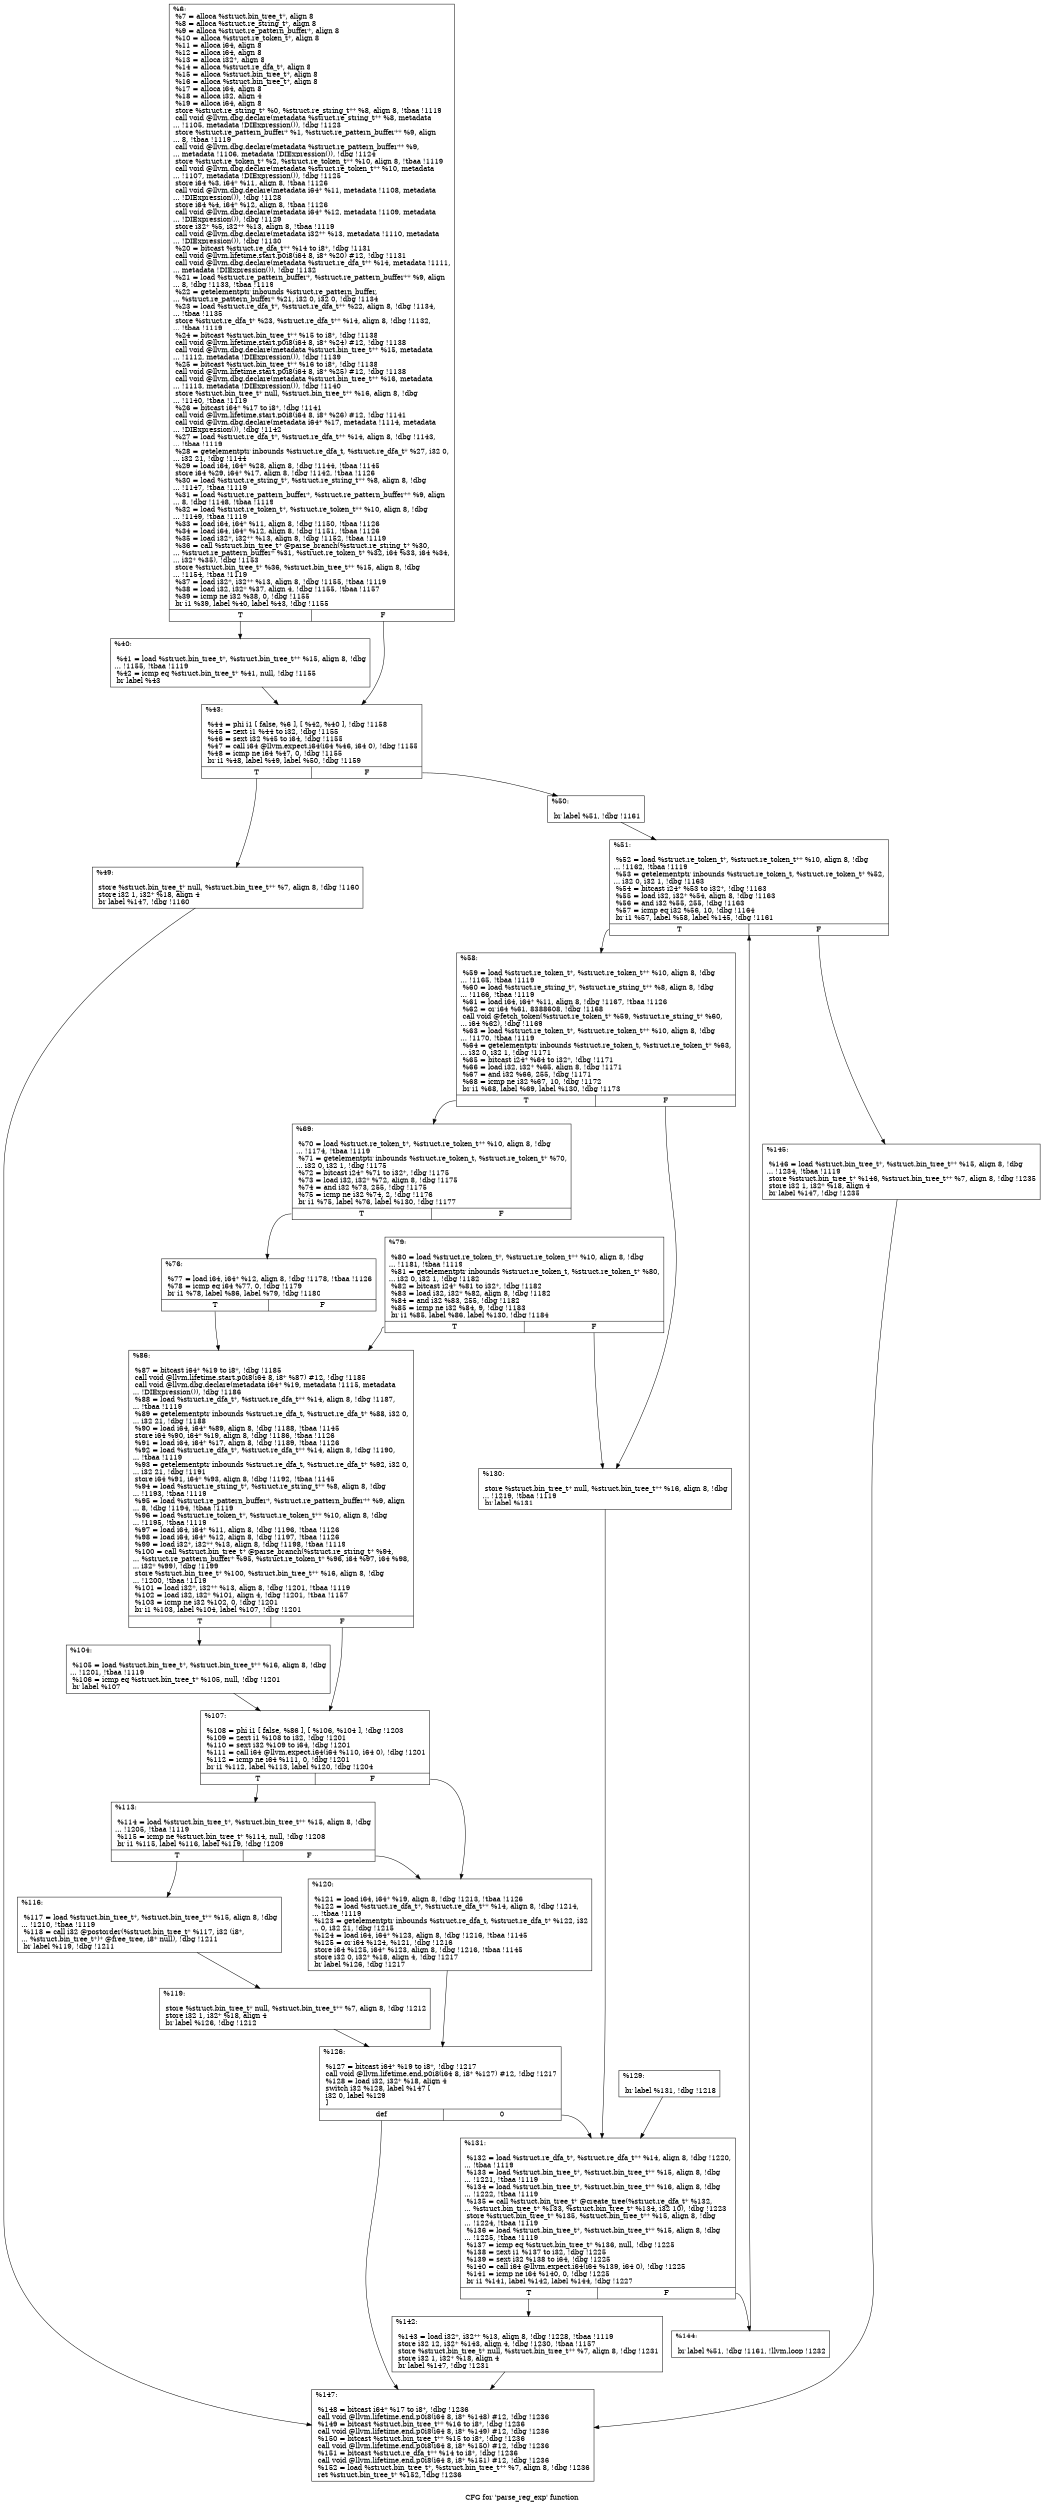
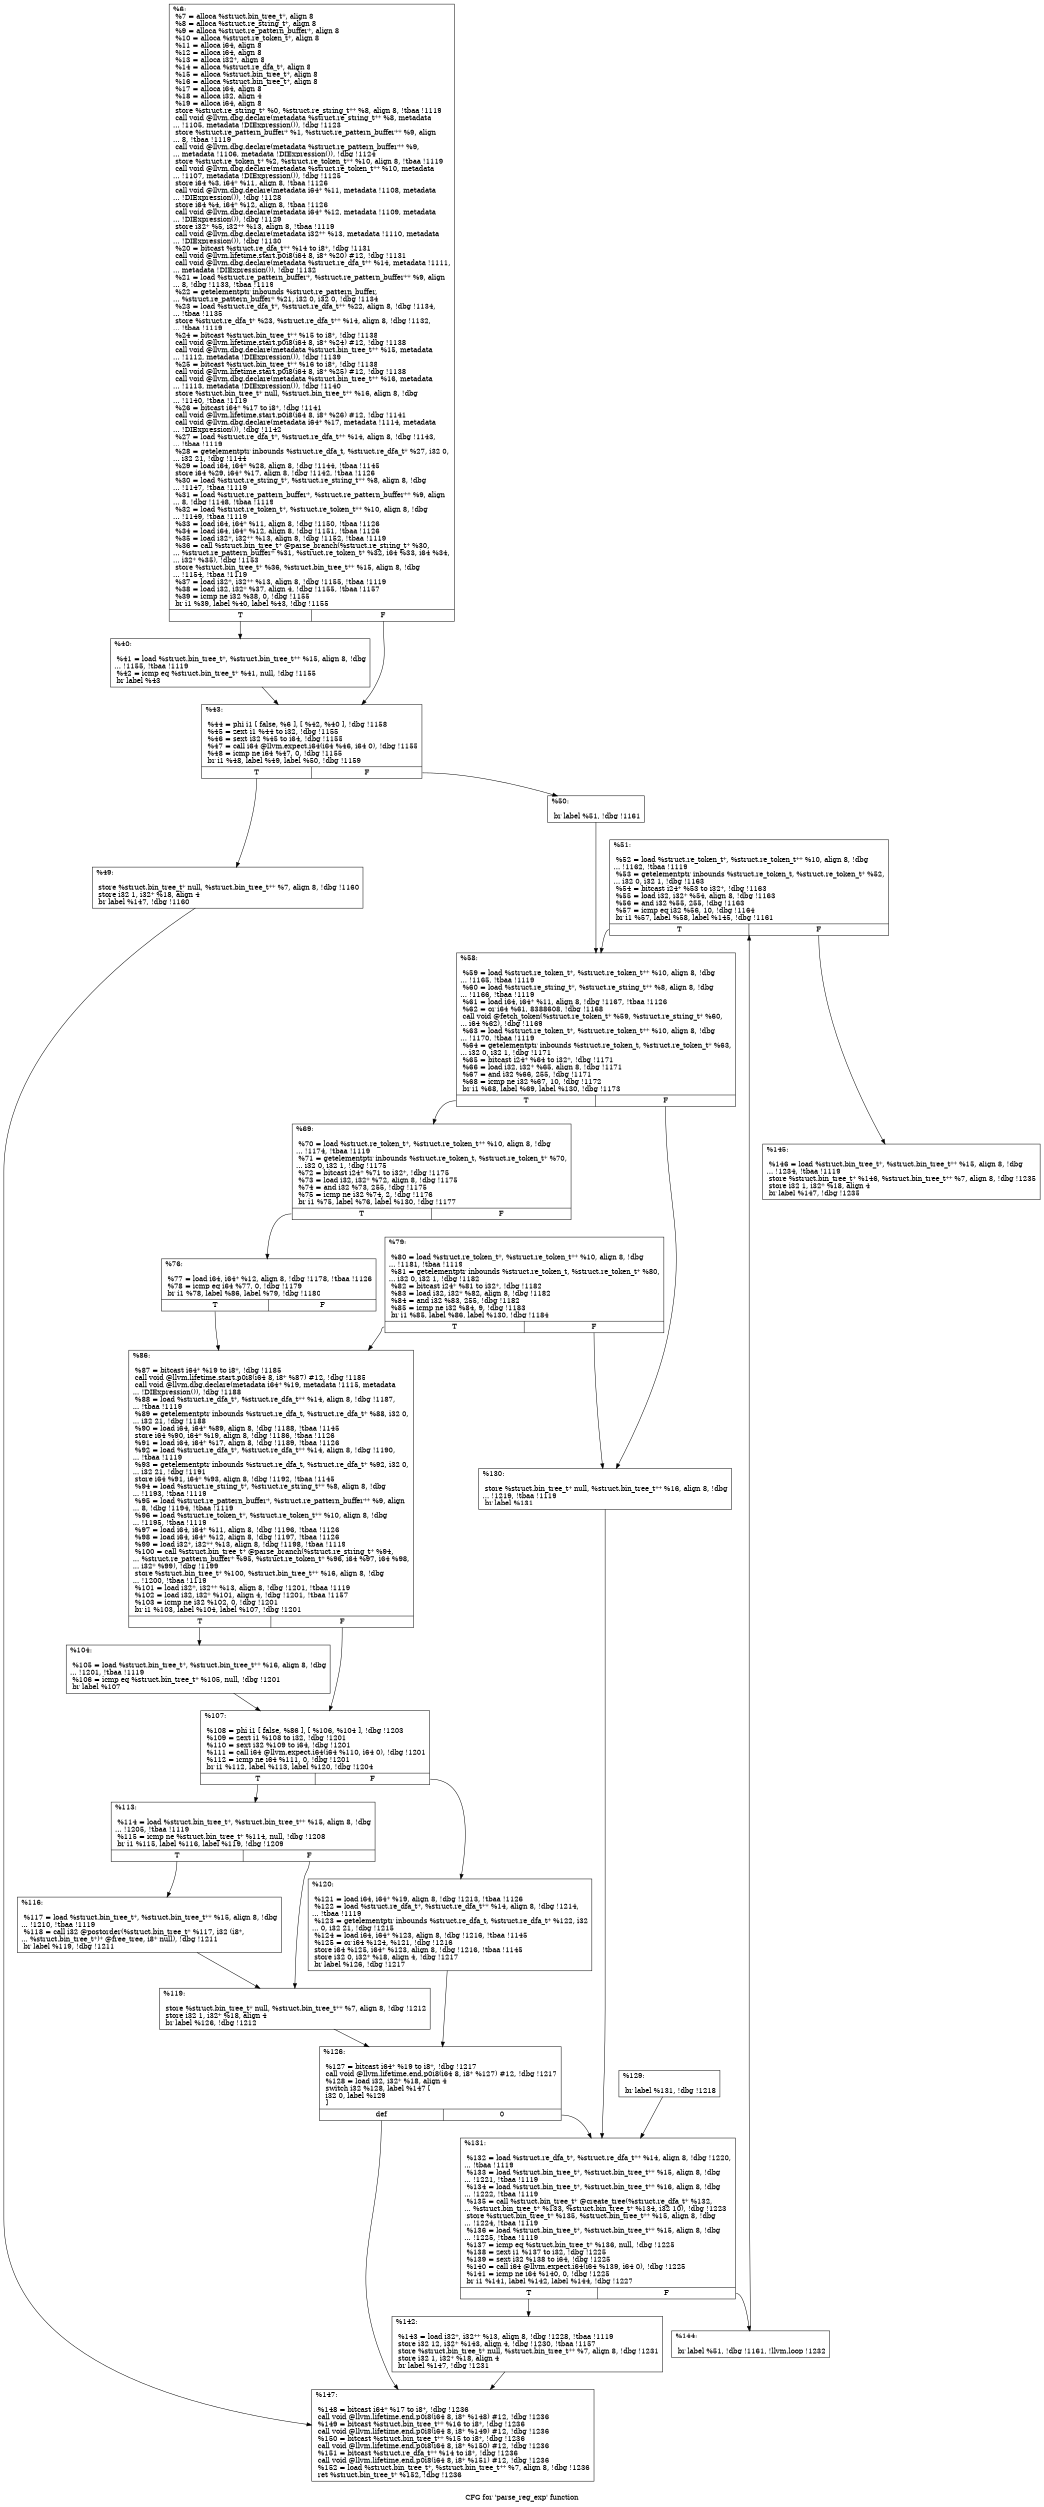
edge "%50:" -> "%51:": now "%50:" -> "%58:"
node "%86:": text "... !DIExpression()), !dbg !1186" -> "... !DIExpression()), !dbg !1188"
edge "%113:" -> "%120:": now "%113:" -> "%119:"
edge "%145:" -> "%147:": removed
